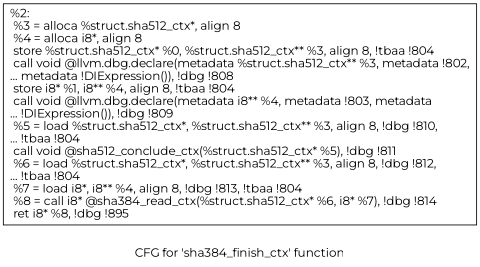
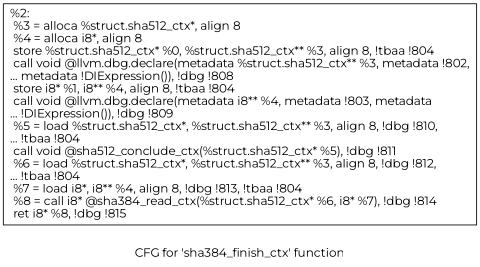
node "%2:": text "ret i8* %8, !dbg !895" -> "ret i8* %8, !dbg !815"
